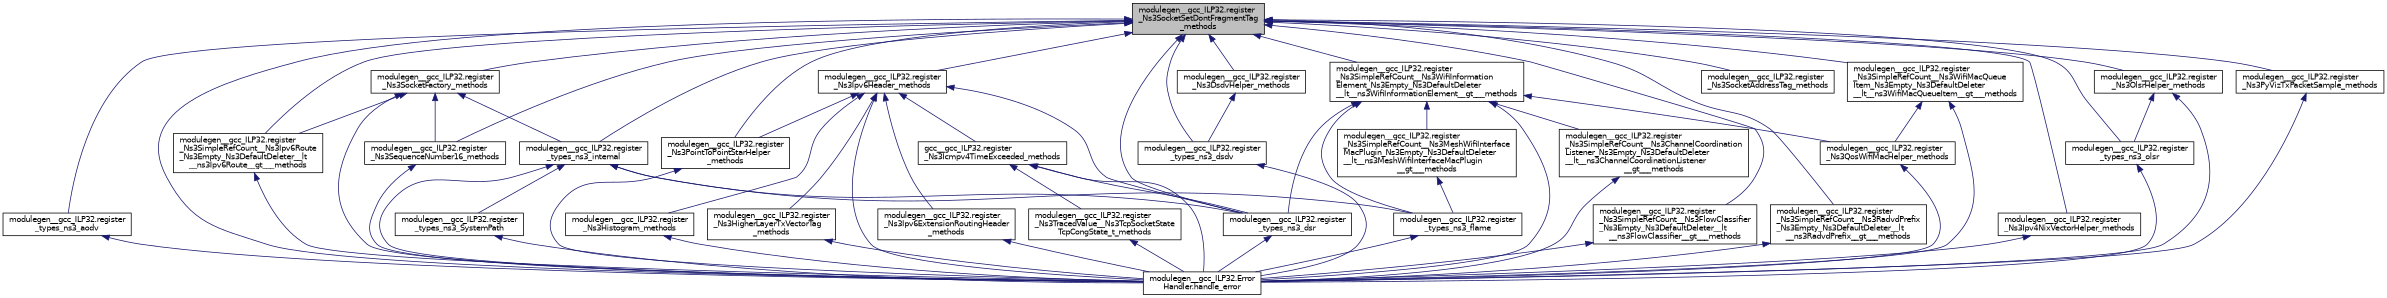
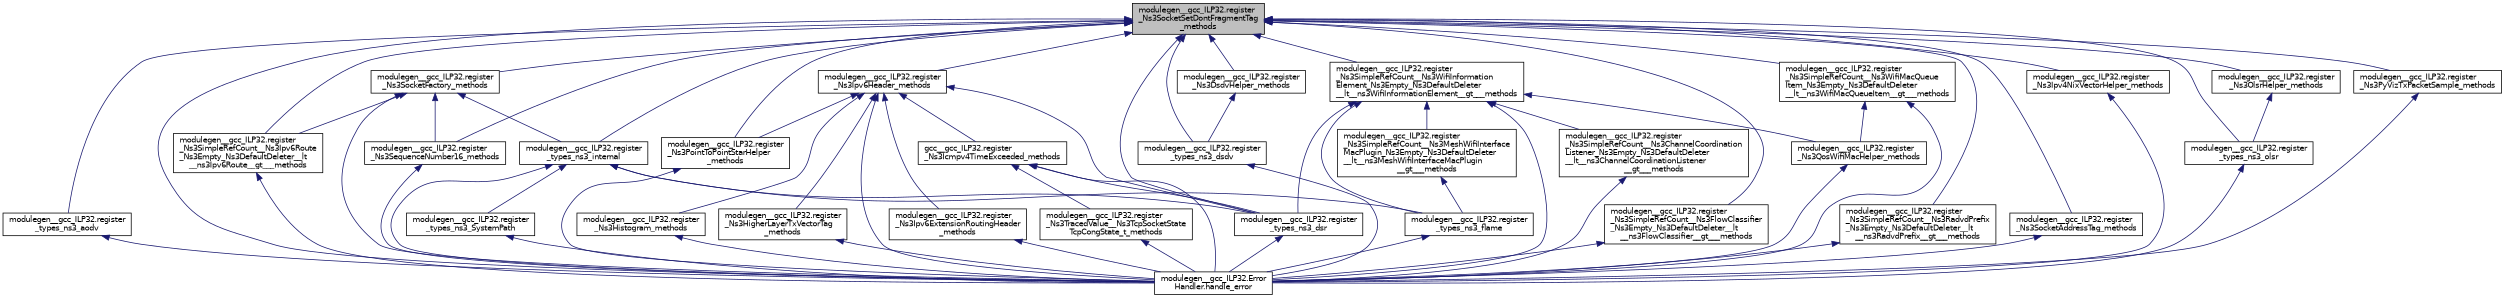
edge "modulegen__gcc_ILP32.Error Handler.handle_error" -> "modulegen__gcc_ILP32.register _Ns3OlsrHelper_methods": now "modulegen__gcc_ILP32.Error Handler.handle_error" -> "modulegen__gcc_ILP32.register _Ns3SocketAddressTag_methods"
